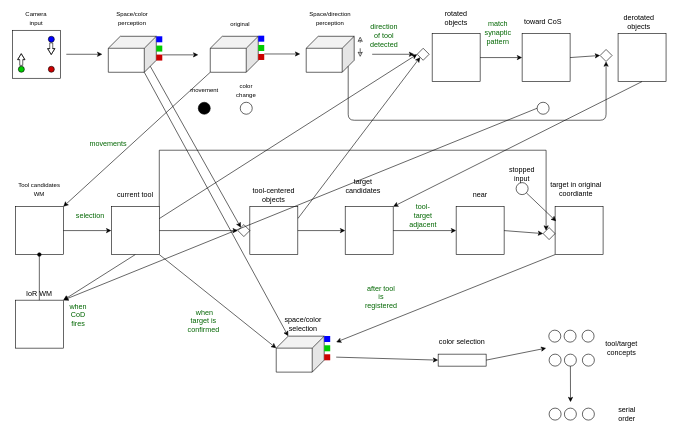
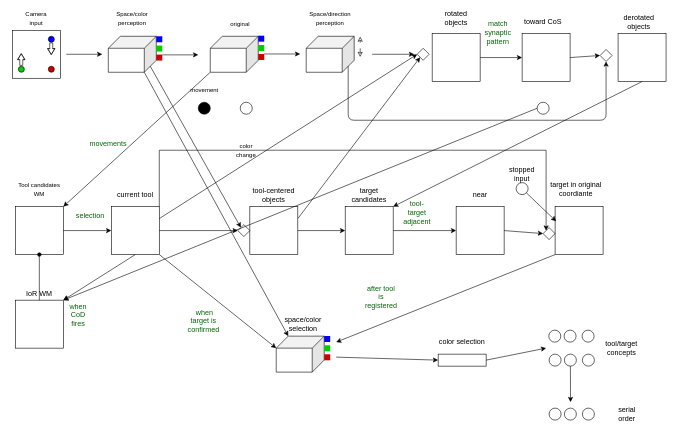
node "direction of tool detected": removed
node "color change": moved (246, 90) -> (246, 150)
node "target candidates": moved (363, 186) -> (369, 195)
node "tool-target adjacent": moved (423, 215) -> (417, 212)
